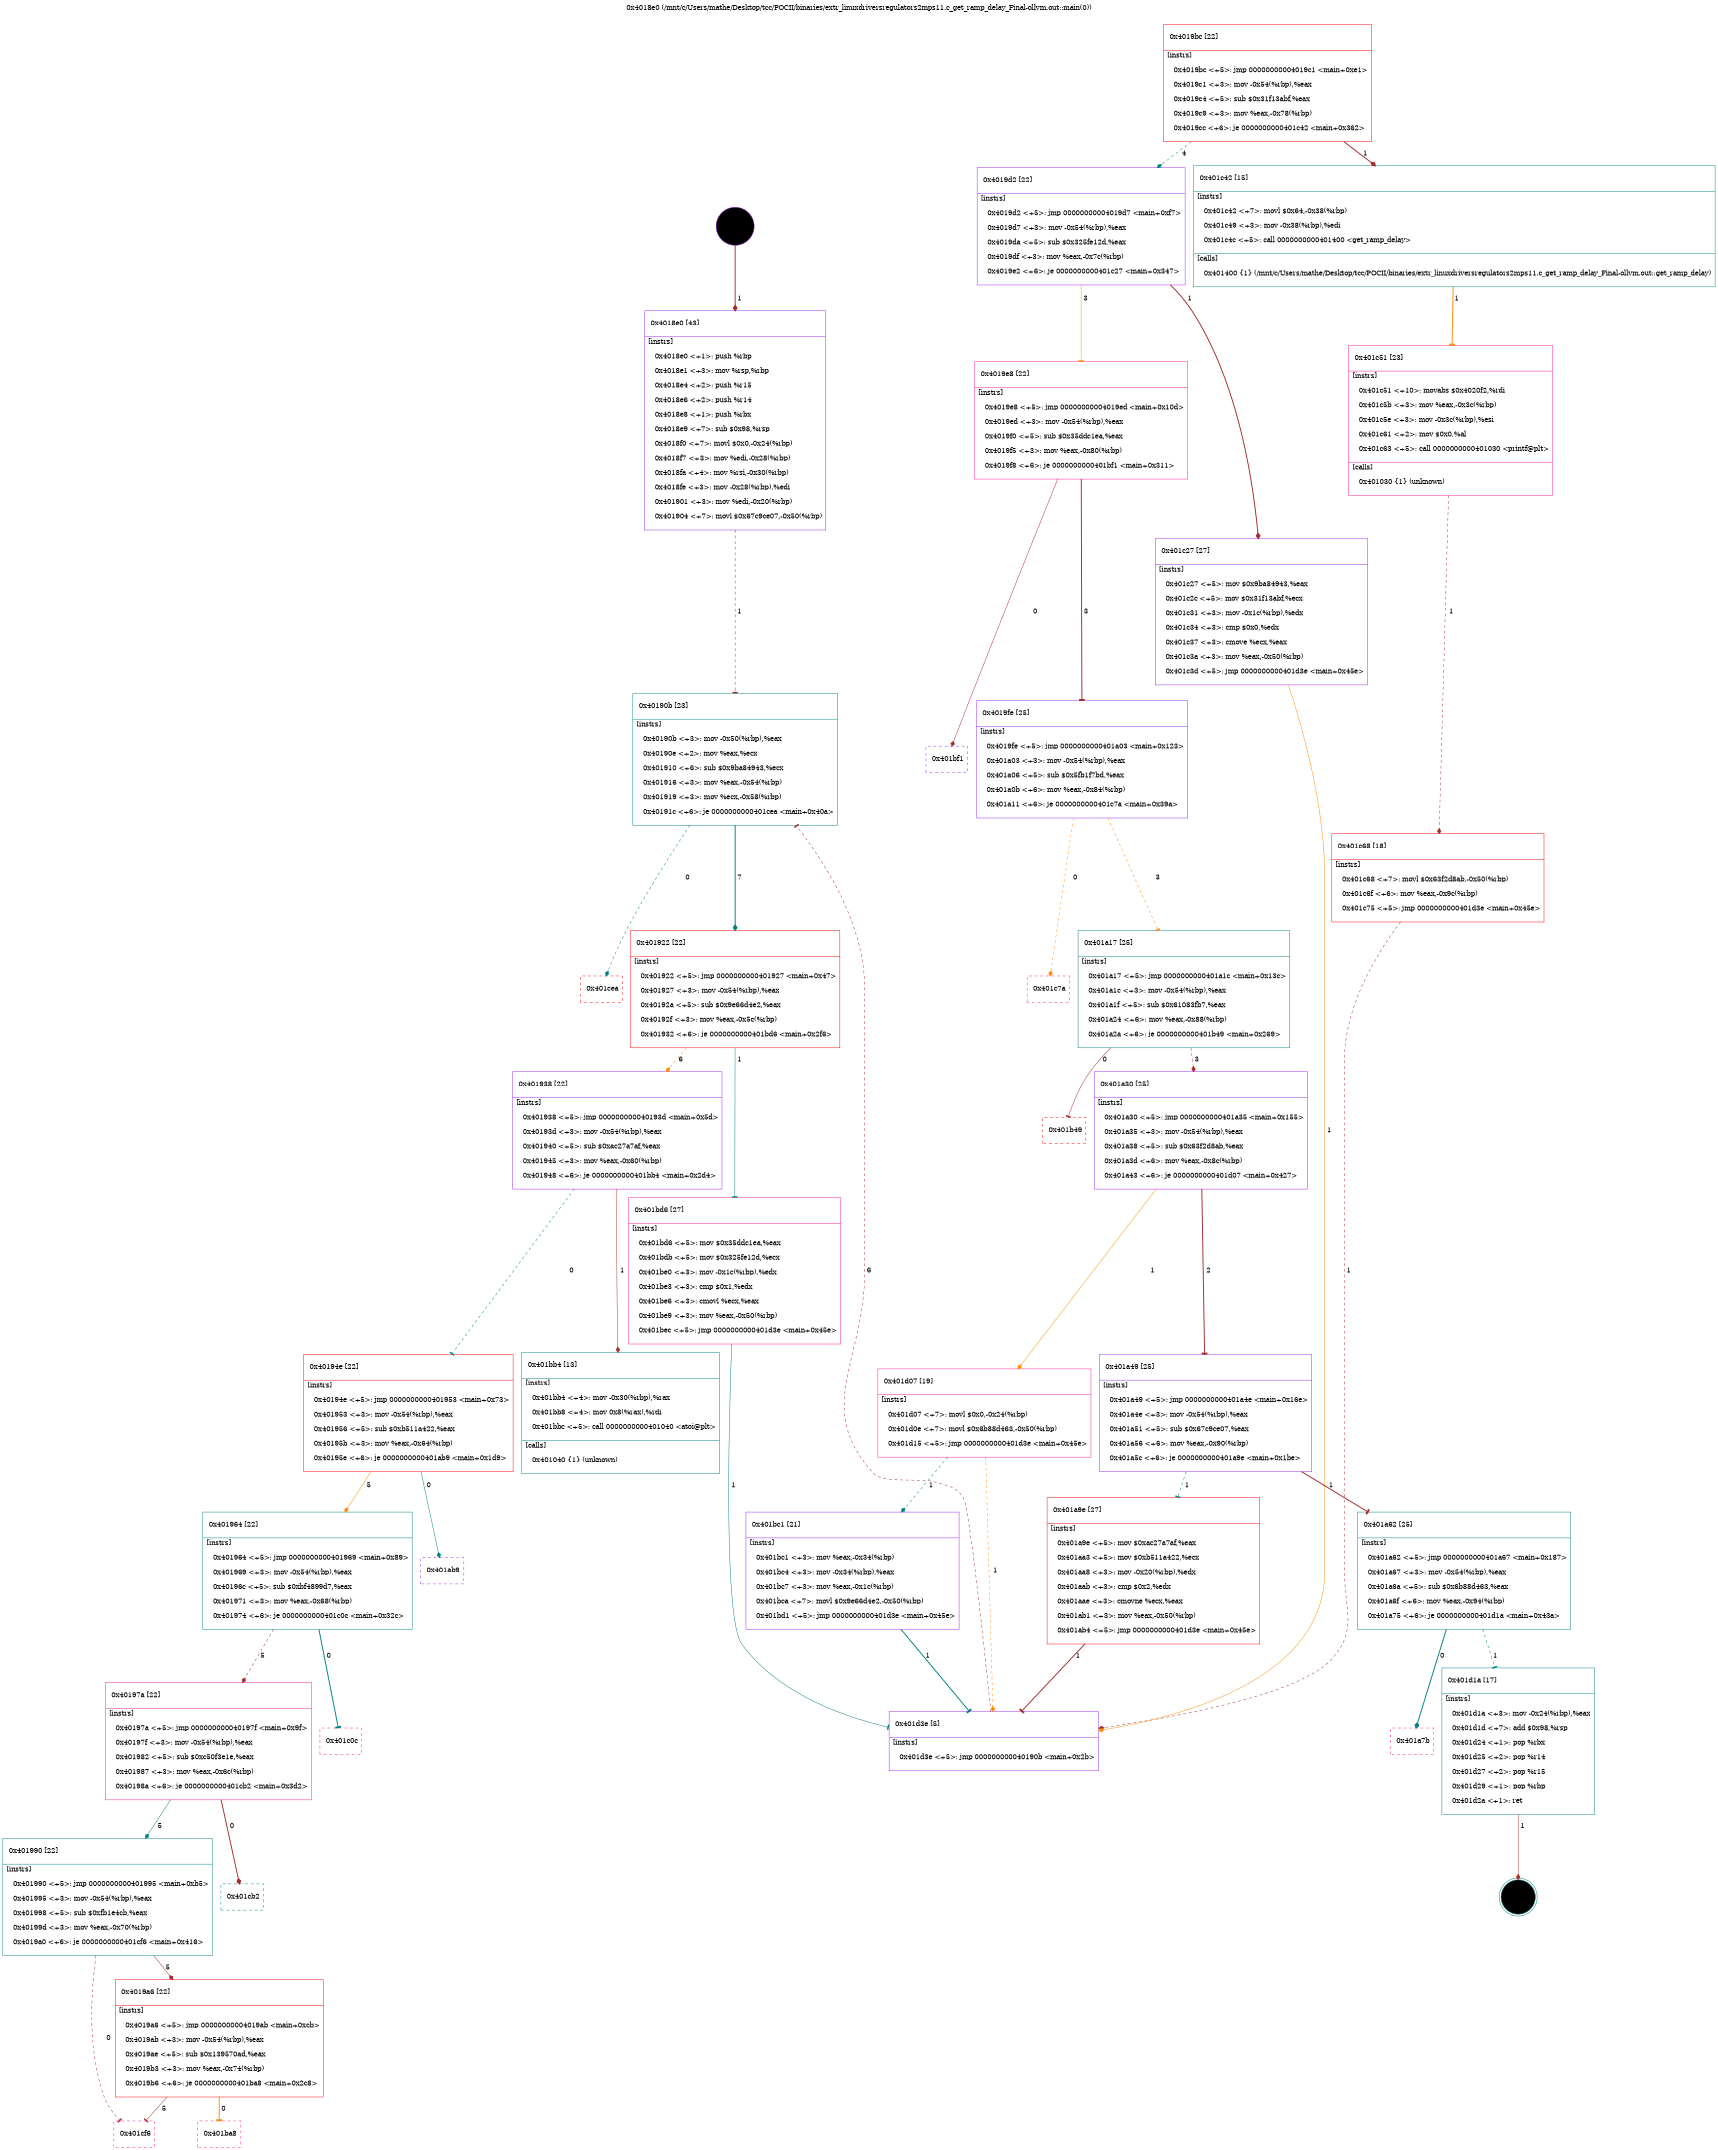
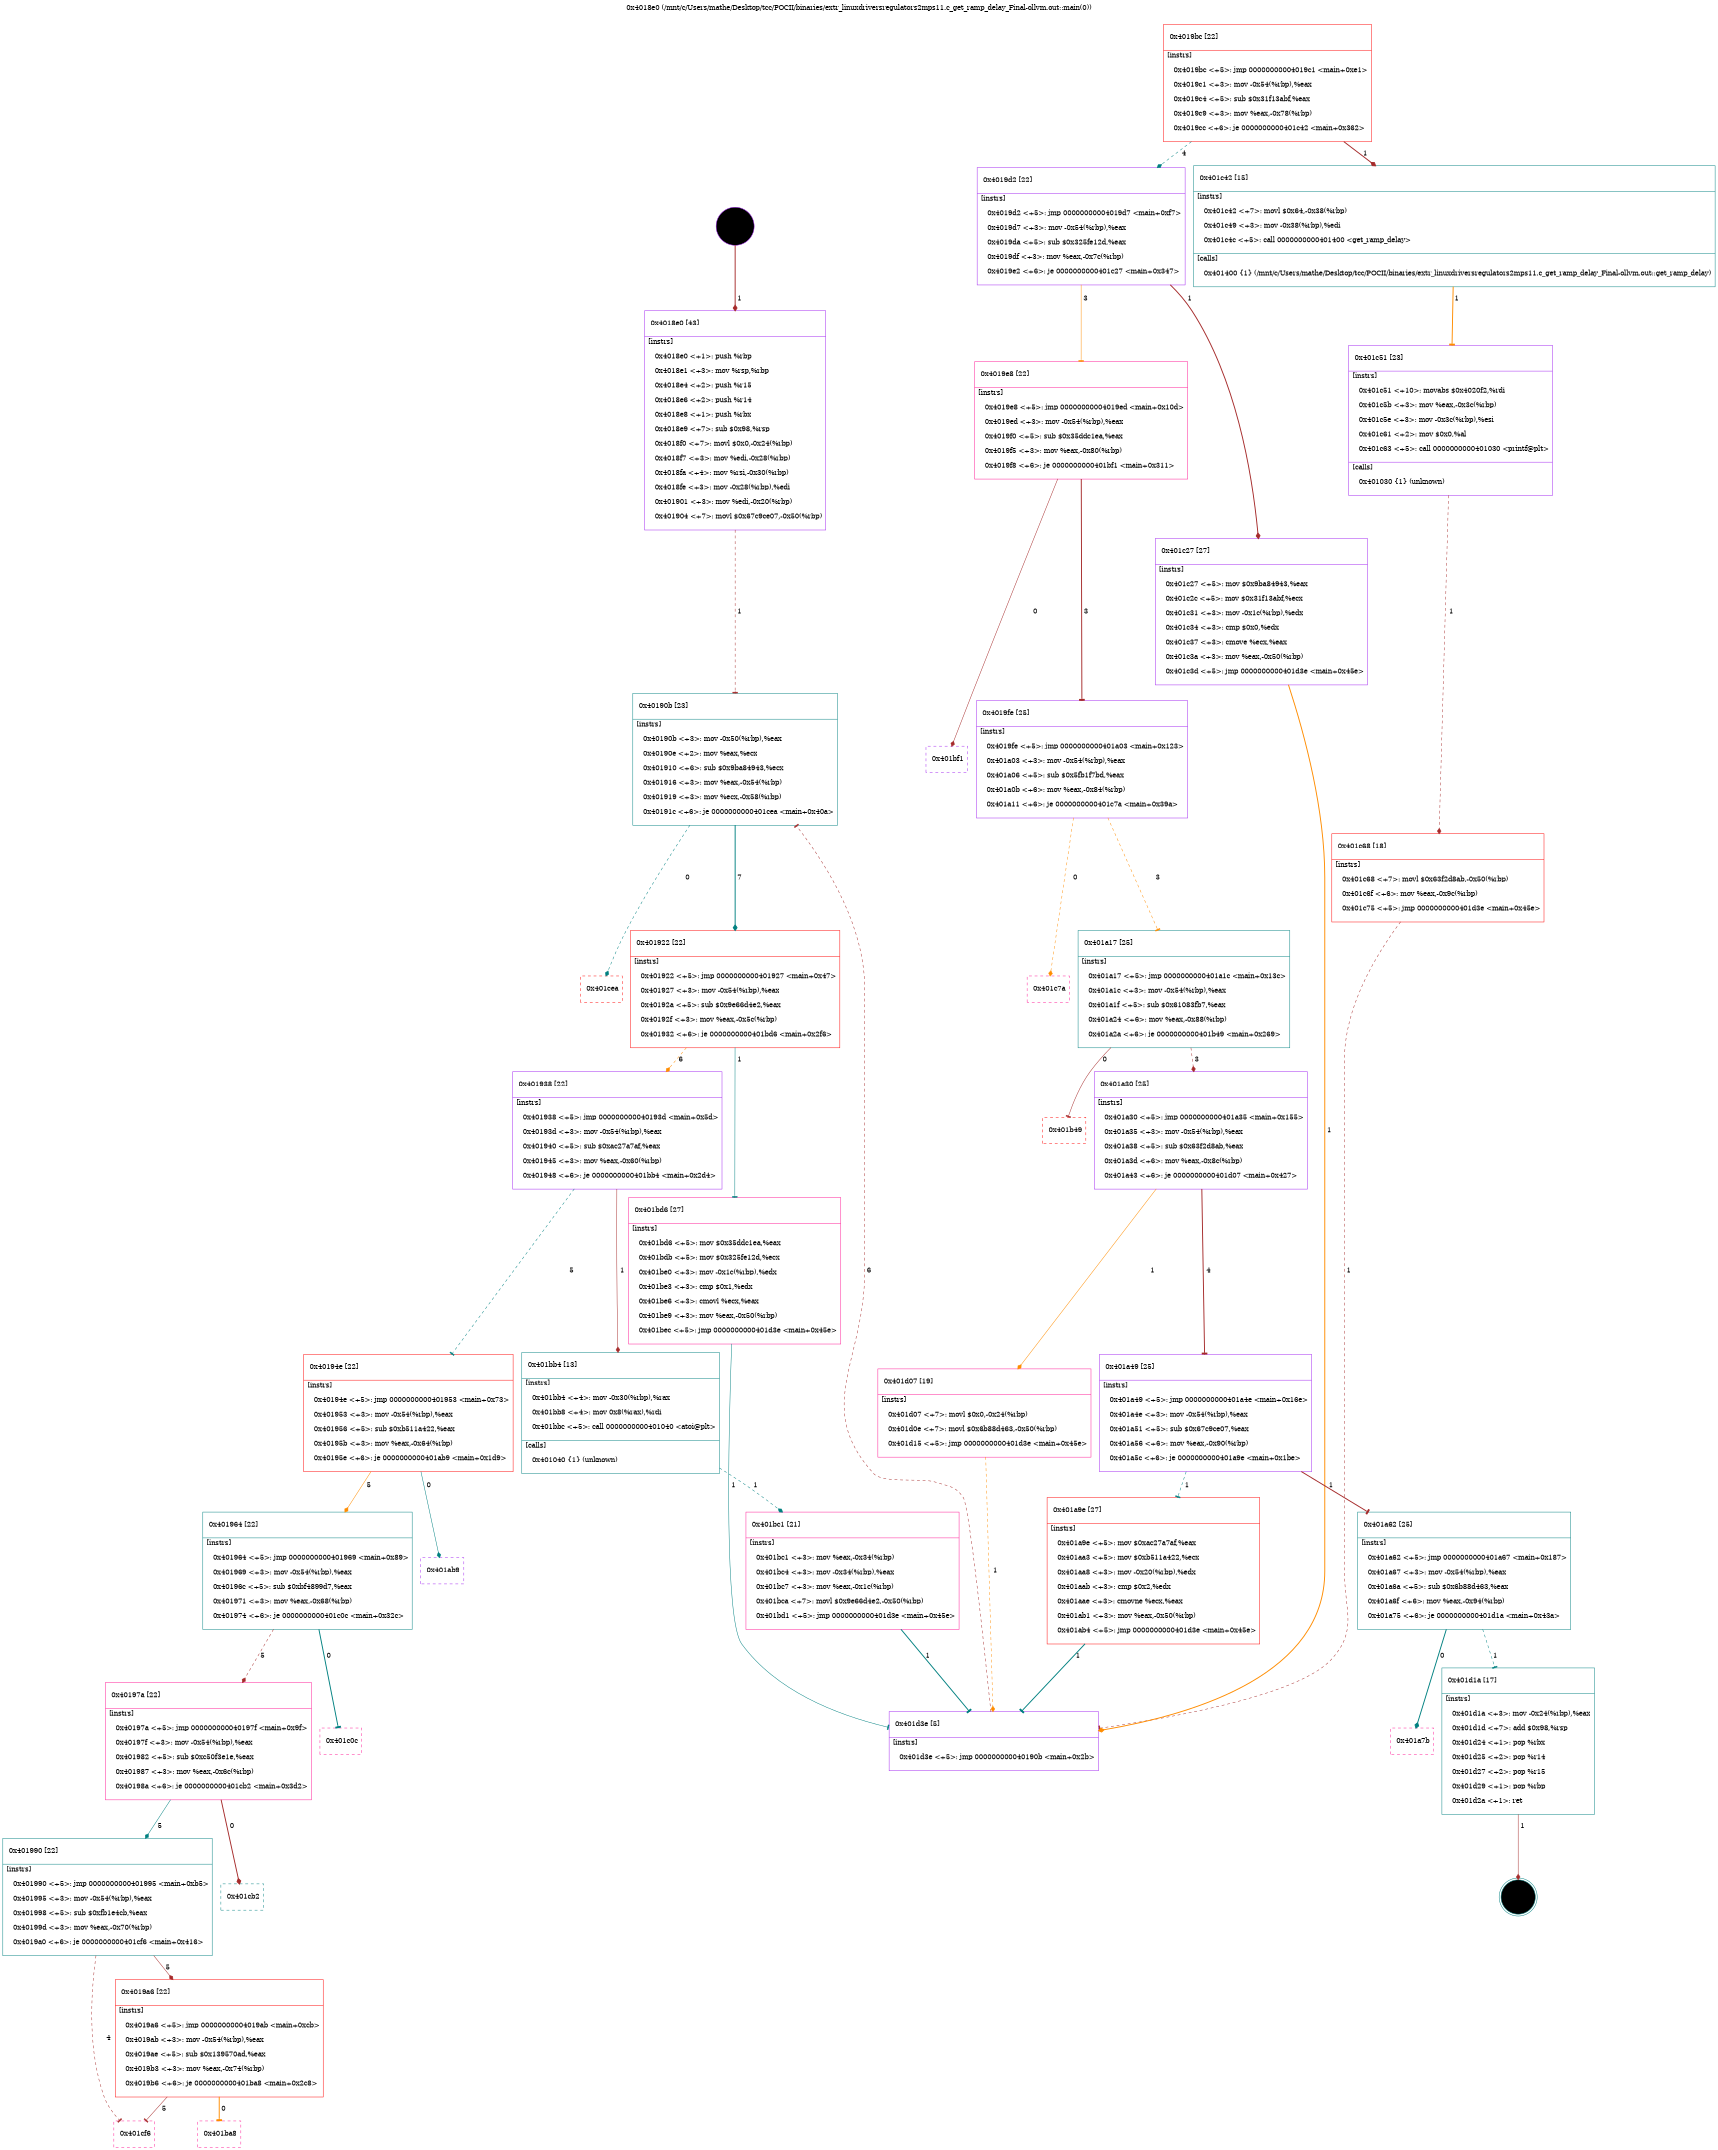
node "0x401c51 [23]": color deeppink -> purple
edge "0x401938 [22]" -> "0x40194e [22]": label " 0" -> " 5"
edge "0x401a30 [25]" -> "0x401a49 [25]": label " 2" -> " 4"
edge "0x401c27 [27]" -> "0x401d3e [5]": style solid -> bold
edge "0x401c68 [18]" -> "0x401d3e [5]": arrowhead diamond -> tee
edge "0x401d07 [19]" -> "0x401bc1 [21]": now "0x401bb4 [13]" -> "0x401bc1 [21]"
node "0x401bc1 [21]": color purple -> deeppink
edge "0x401a9e [27]" -> "0x401d3e [5]": color brown -> teal
edge "0x401990 [22]" -> "0x401cf6": label " 0" -> " 4"
